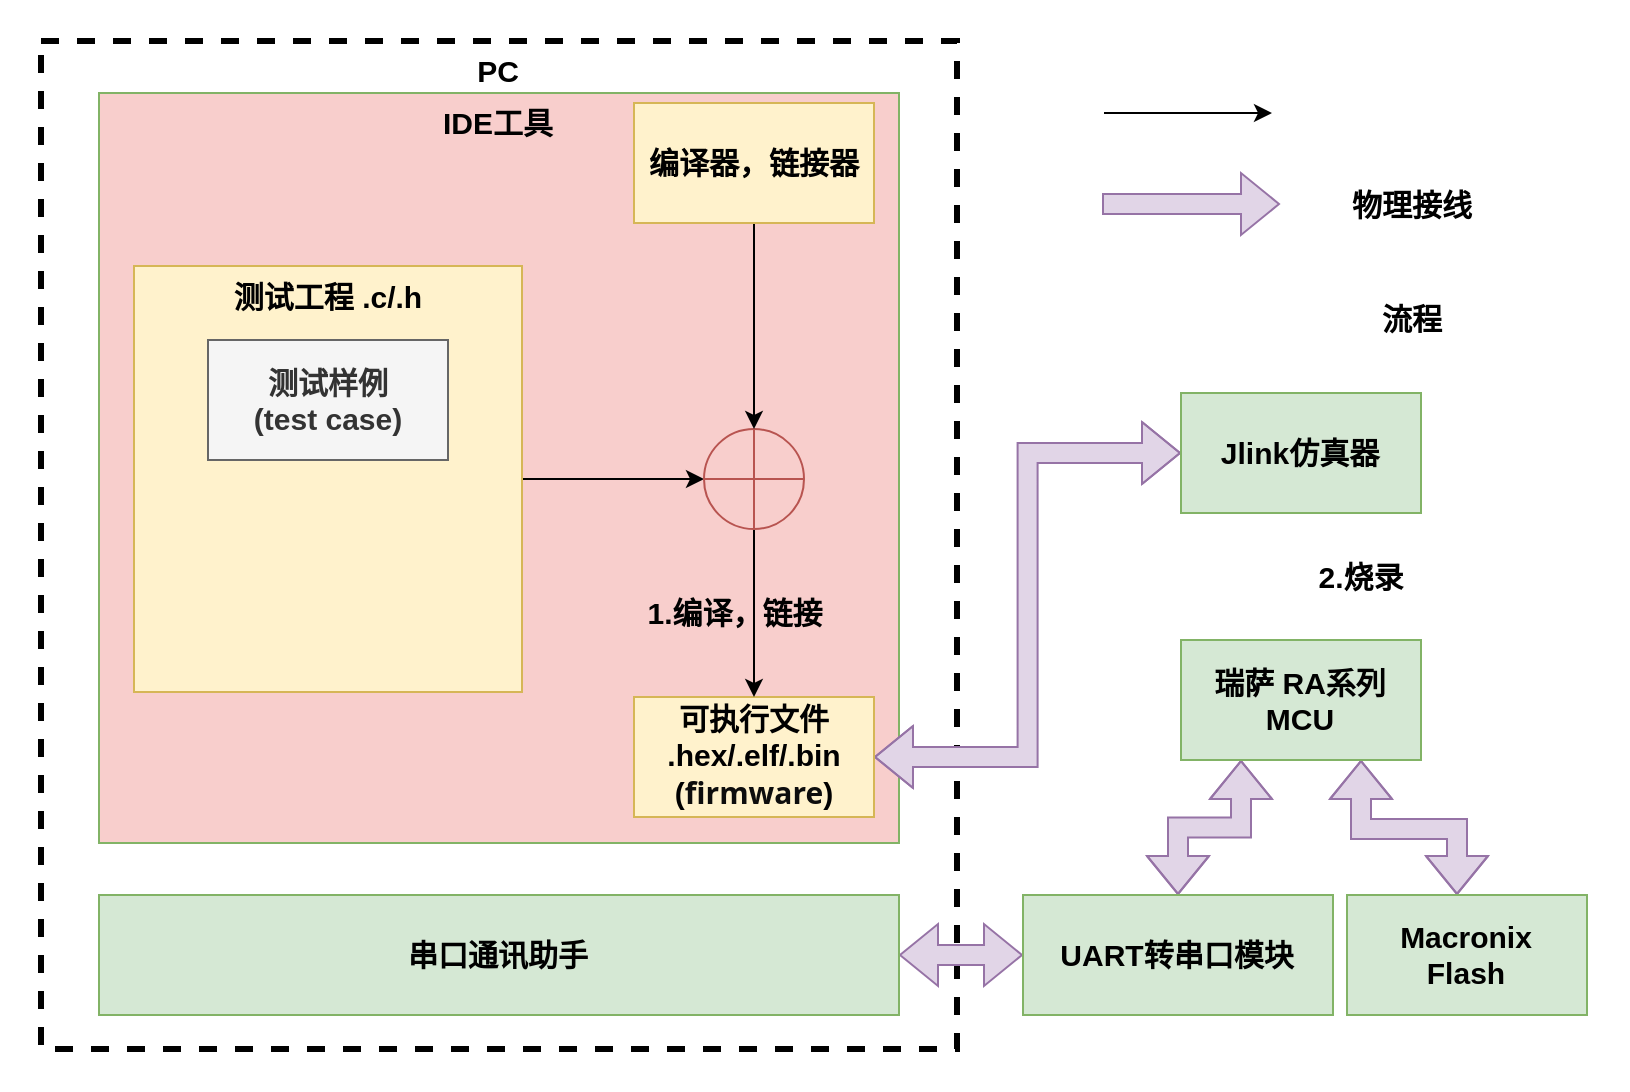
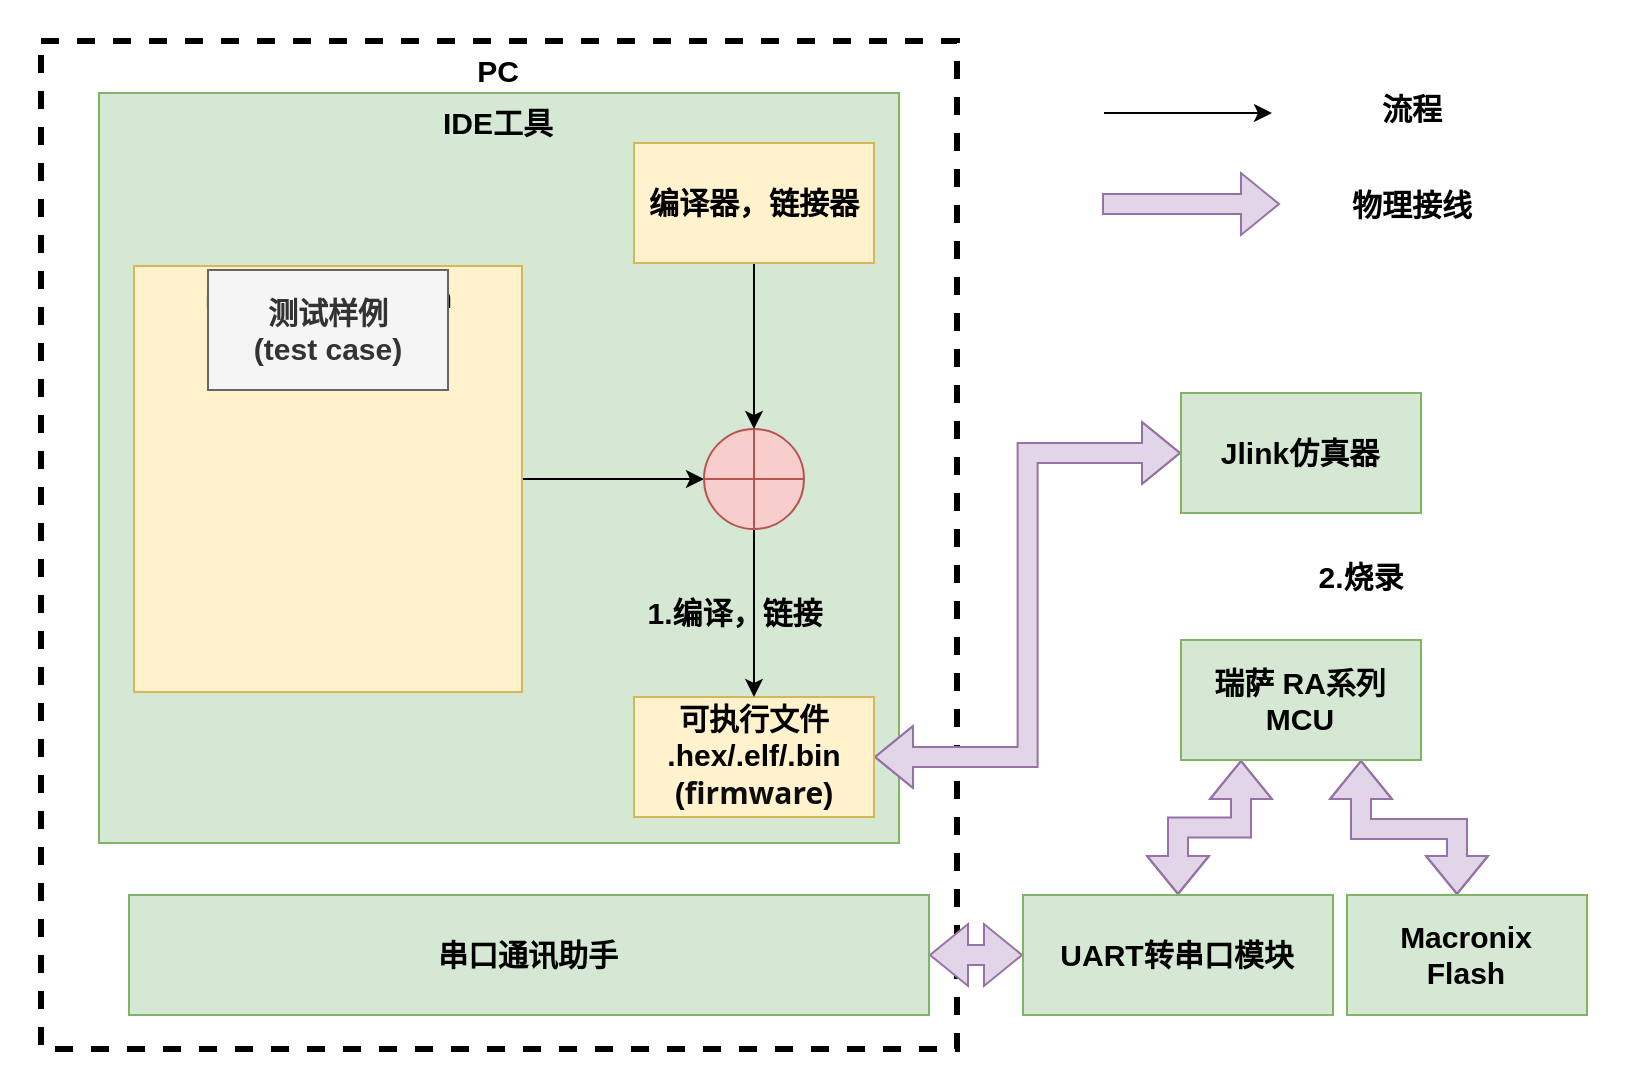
node "IDE工具": fillcolor #f8cecc -> #d5e8d4
node "编译器，链接器": moved (754, 163) -> (754, 203)
node "测试工程 .c/.h": label "测试工程 .c/.h" -> "串口通讯助手 .c/.h"
node "流程": moved (1412, 319) -> (1412, 109)
node "测试样例 (test case)": moved (328, 400) -> (328, 330)
node "串口通讯助手": moved (499, 955) -> (529, 955)
